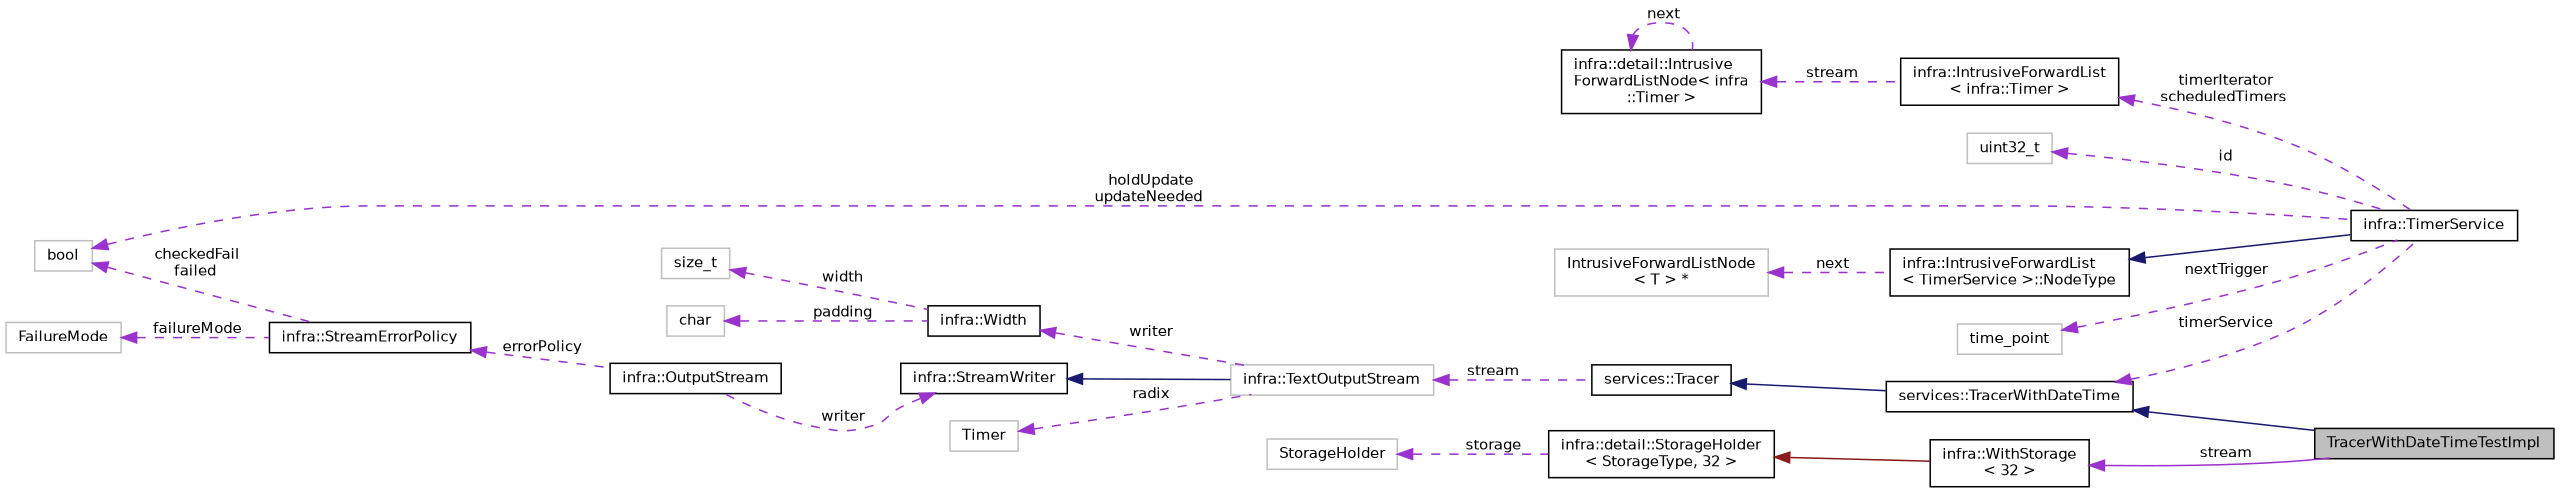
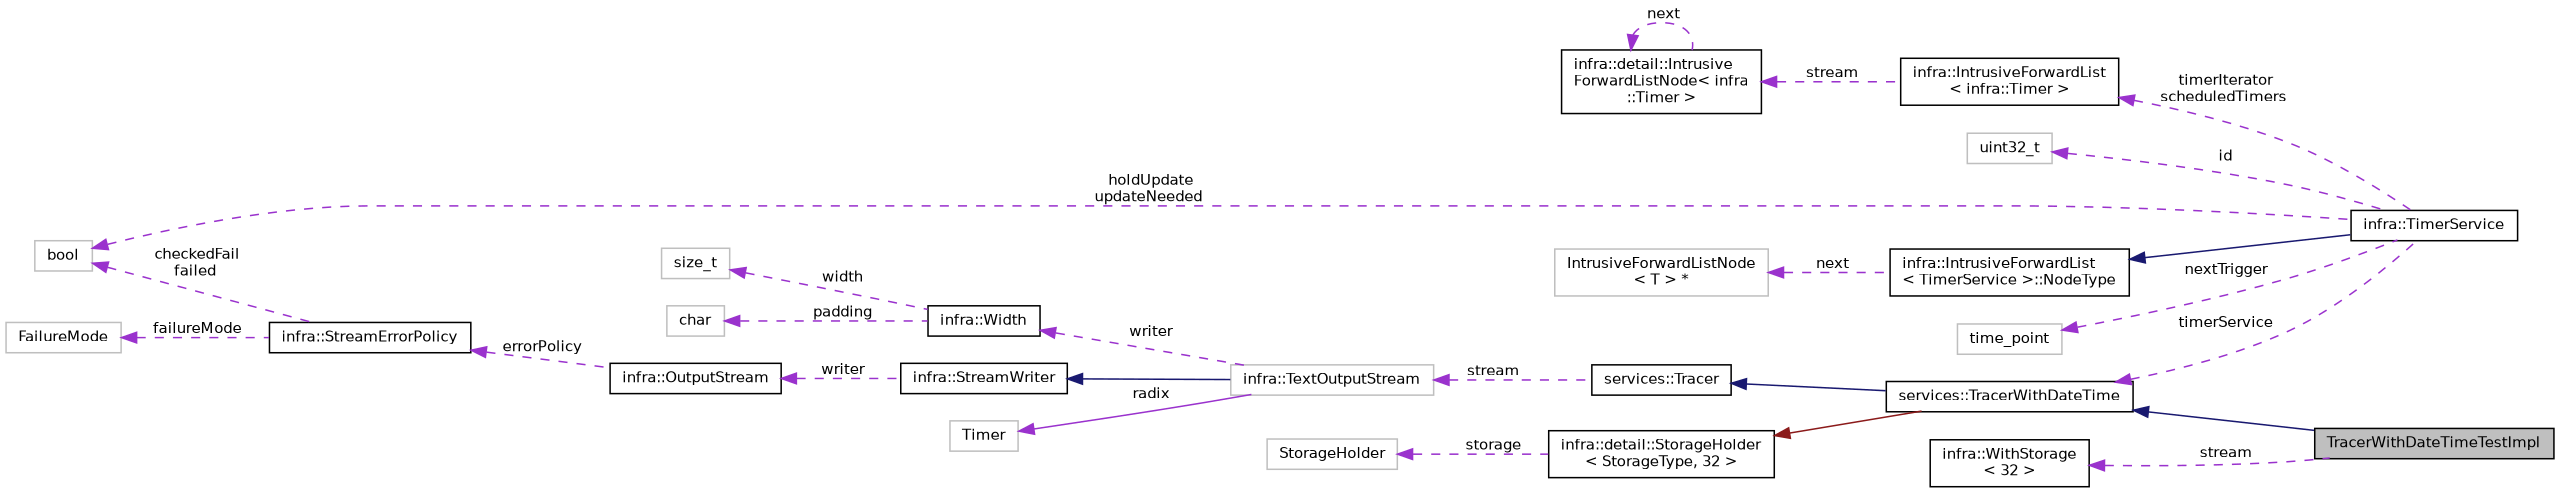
edge "infra::TextOutputStream" -> "Timer": style dashed -> solid
edge "infra::OutputStream" -> "infra::StreamWriter": reversed
edge "infra::WithStorage < 32 >" -> "infra::detail::StorageHolder < StorageType, 32 >": now "services::TracerWithDateTime" -> "infra::detail::StorageHolder < StorageType, 32 >"
edge "TracerWithDateTimeTestImpl" -> "infra::WithStorage < 32 >": style solid -> dashed
